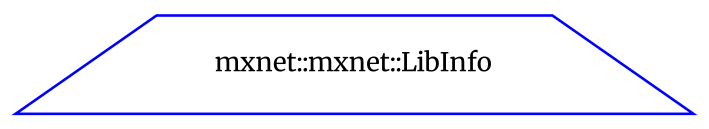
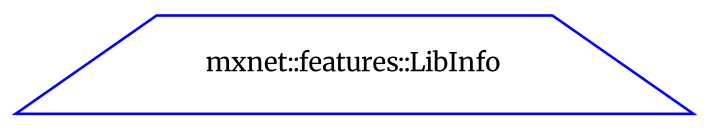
node "mxnet::mxnet::LibInfo": label "mxnet::mxnet::LibInfo" -> "mxnet::features::LibInfo"
